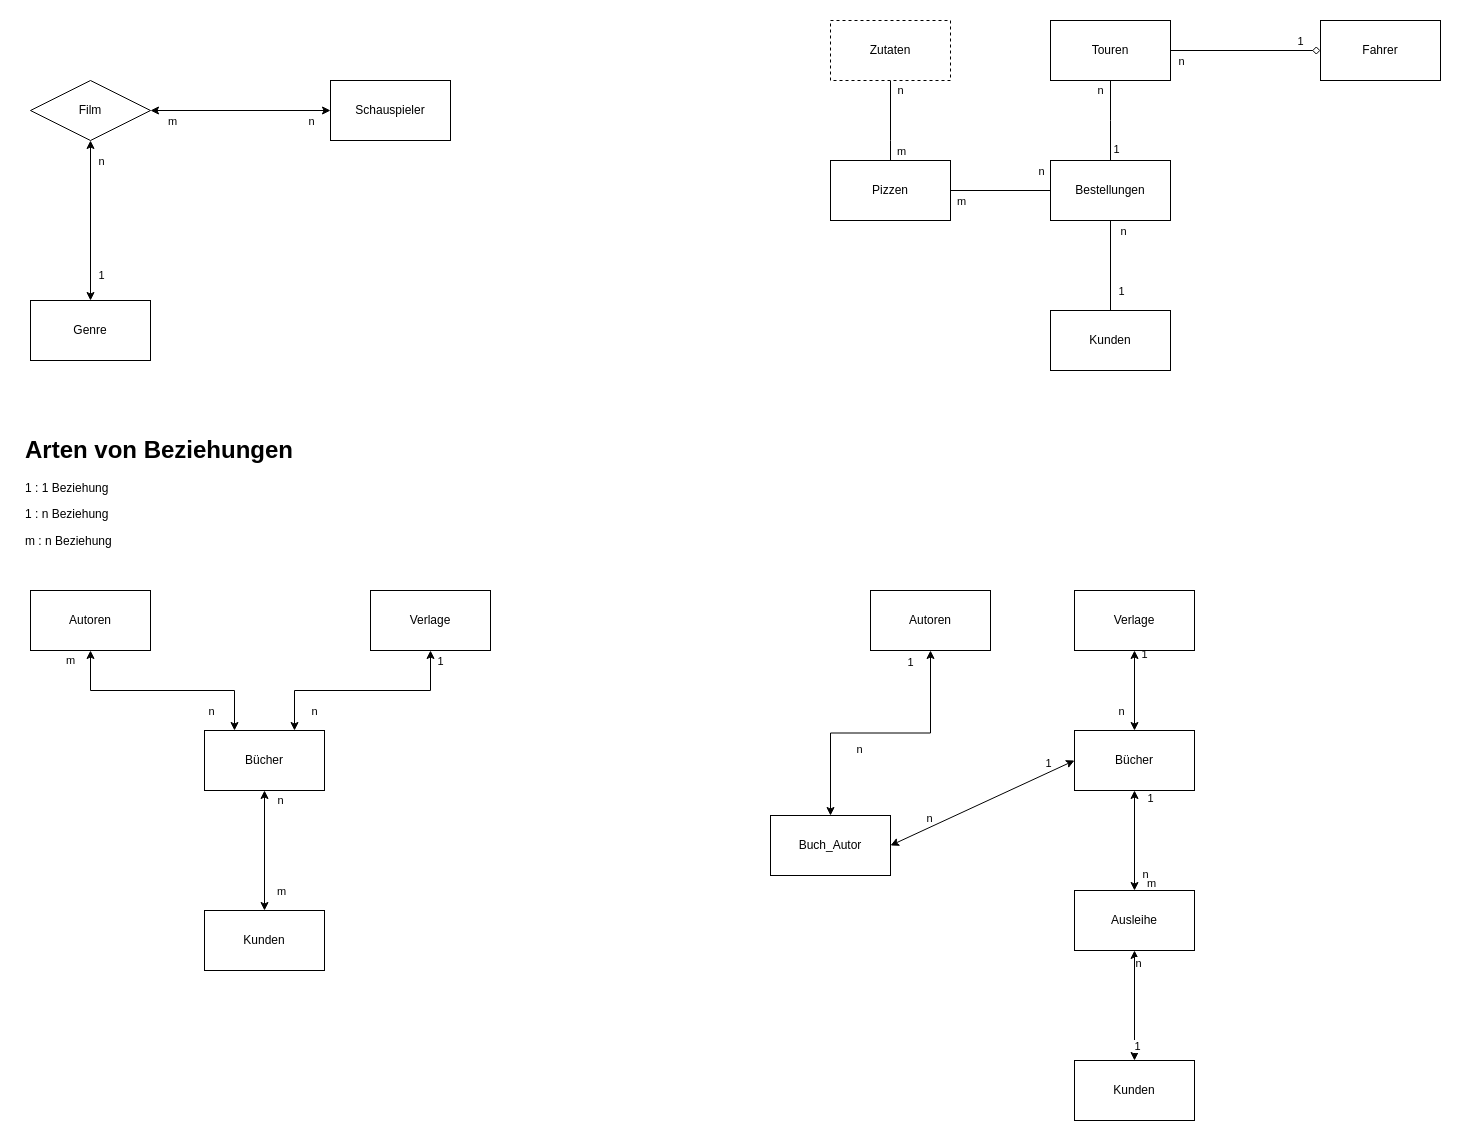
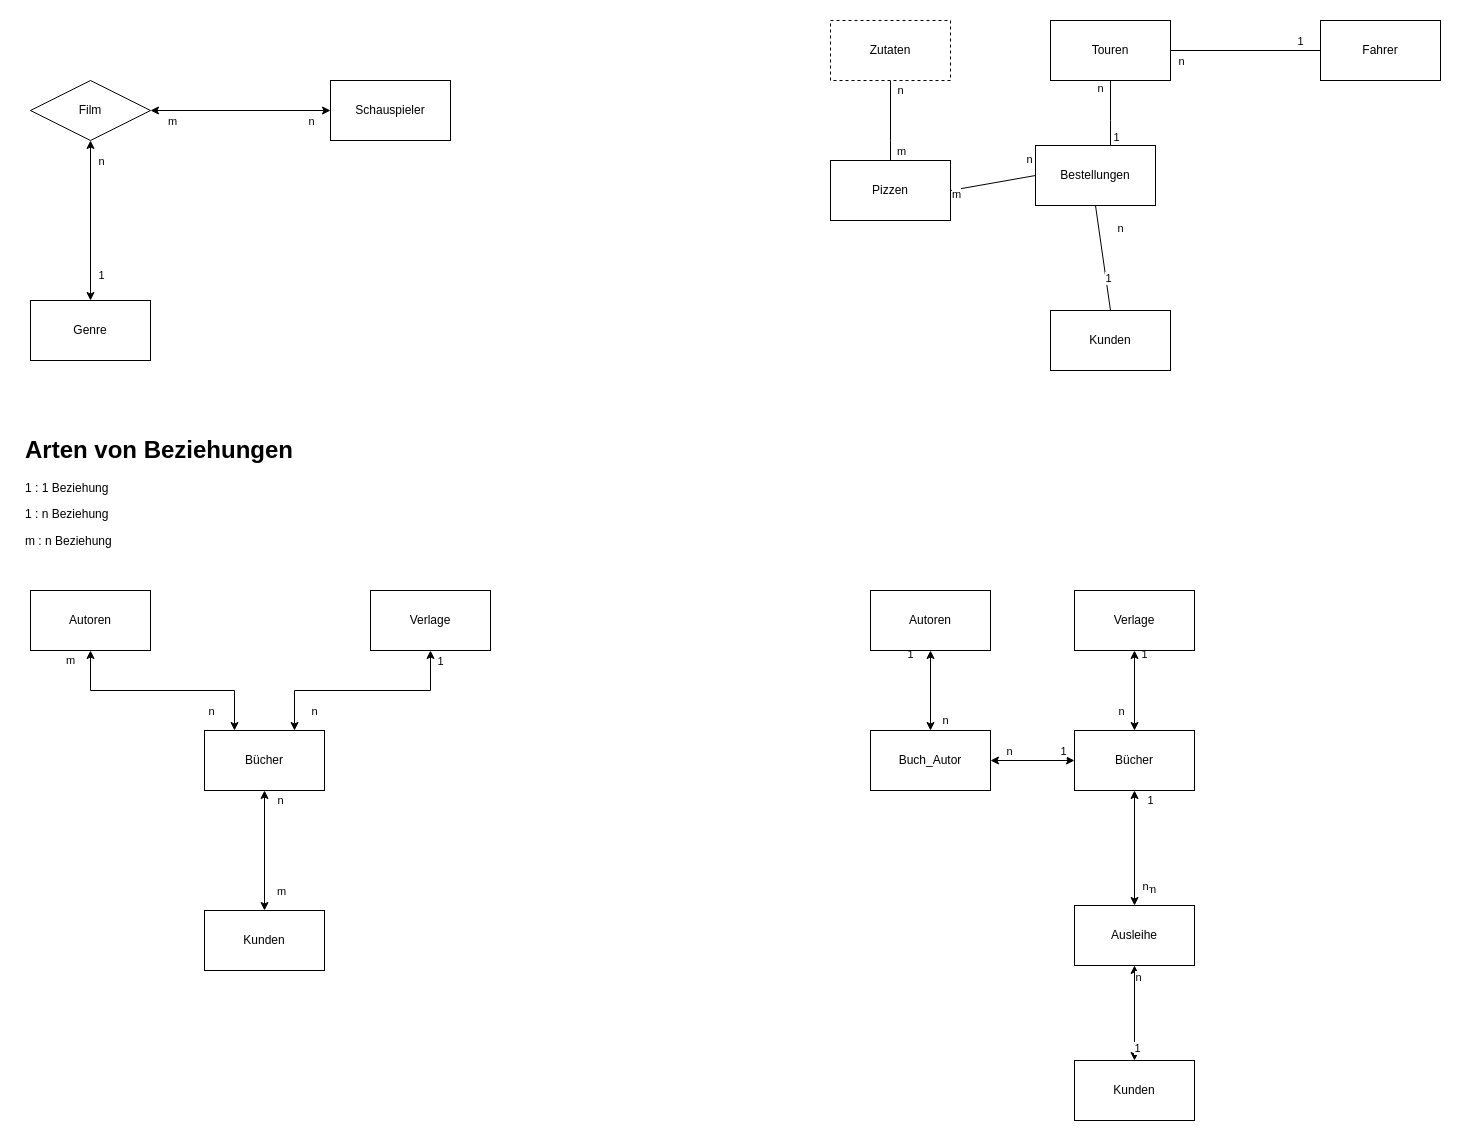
edge "Touren" -> "Fahrer": arrowhead diamond -> none
node "Bestellungen": moved (1111, 191) -> (1096, 176)
node "Buch_Autor": moved (831, 846) -> (931, 761)
node "Ausleihe": moved (1135, 921) -> (1135, 936)
